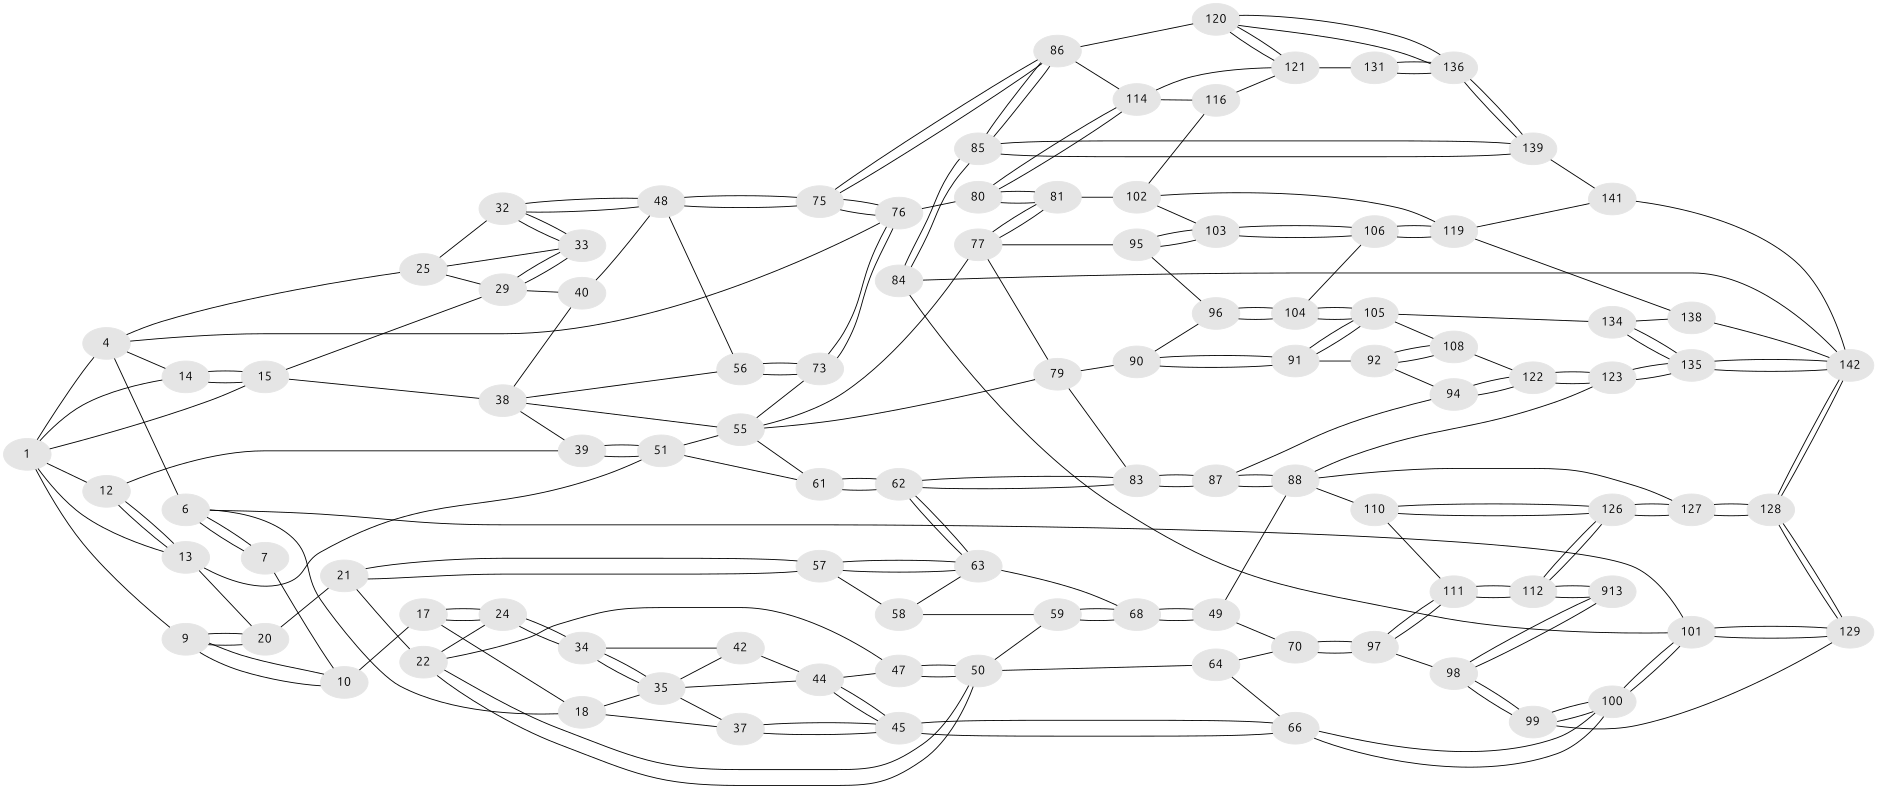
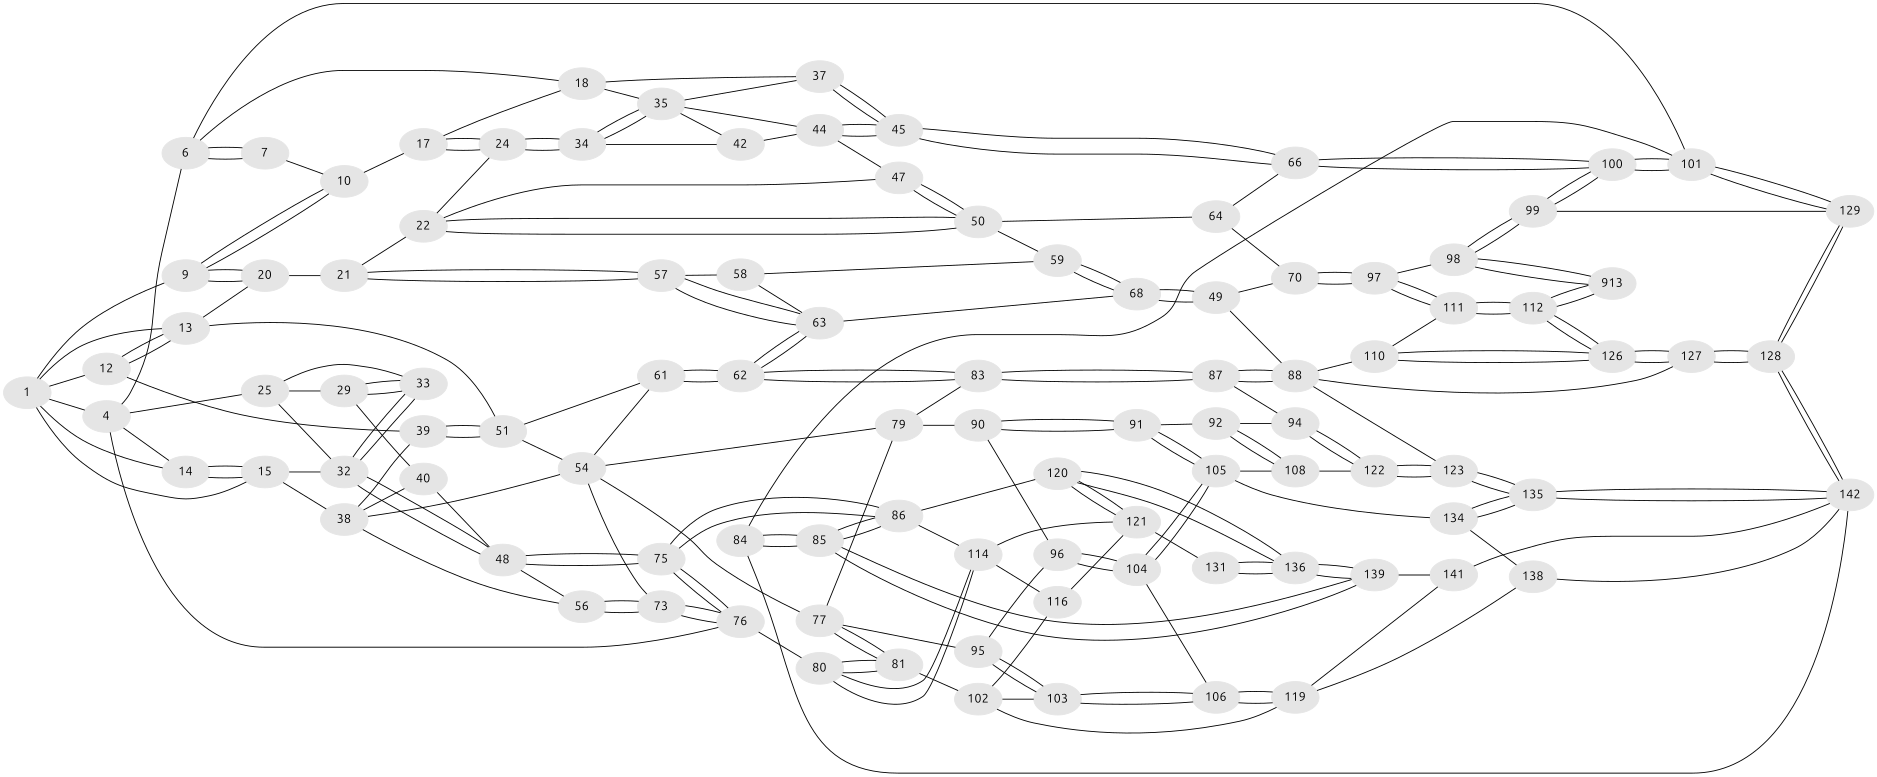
edge "29" -- "15": now "32" -- "15"
node "55": label "55" -> "54"
